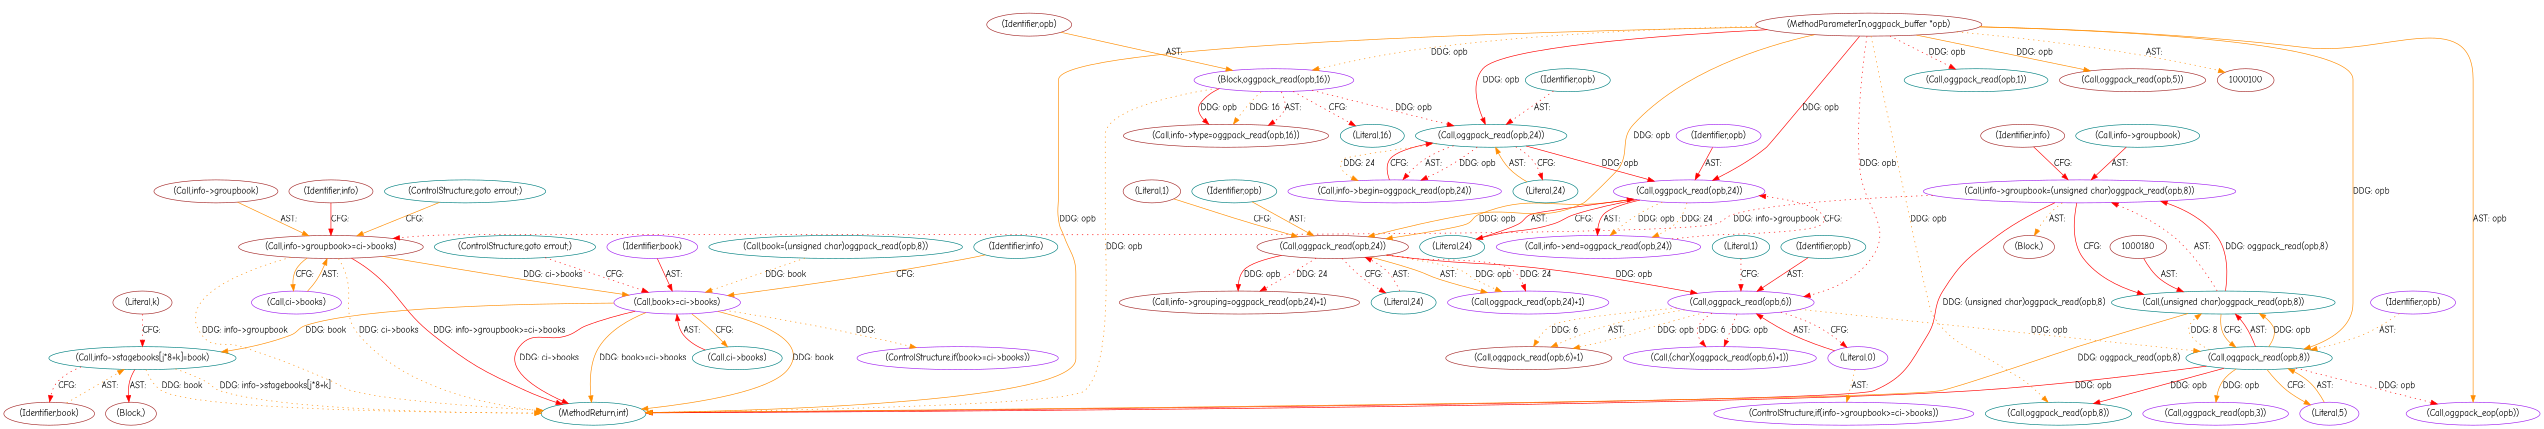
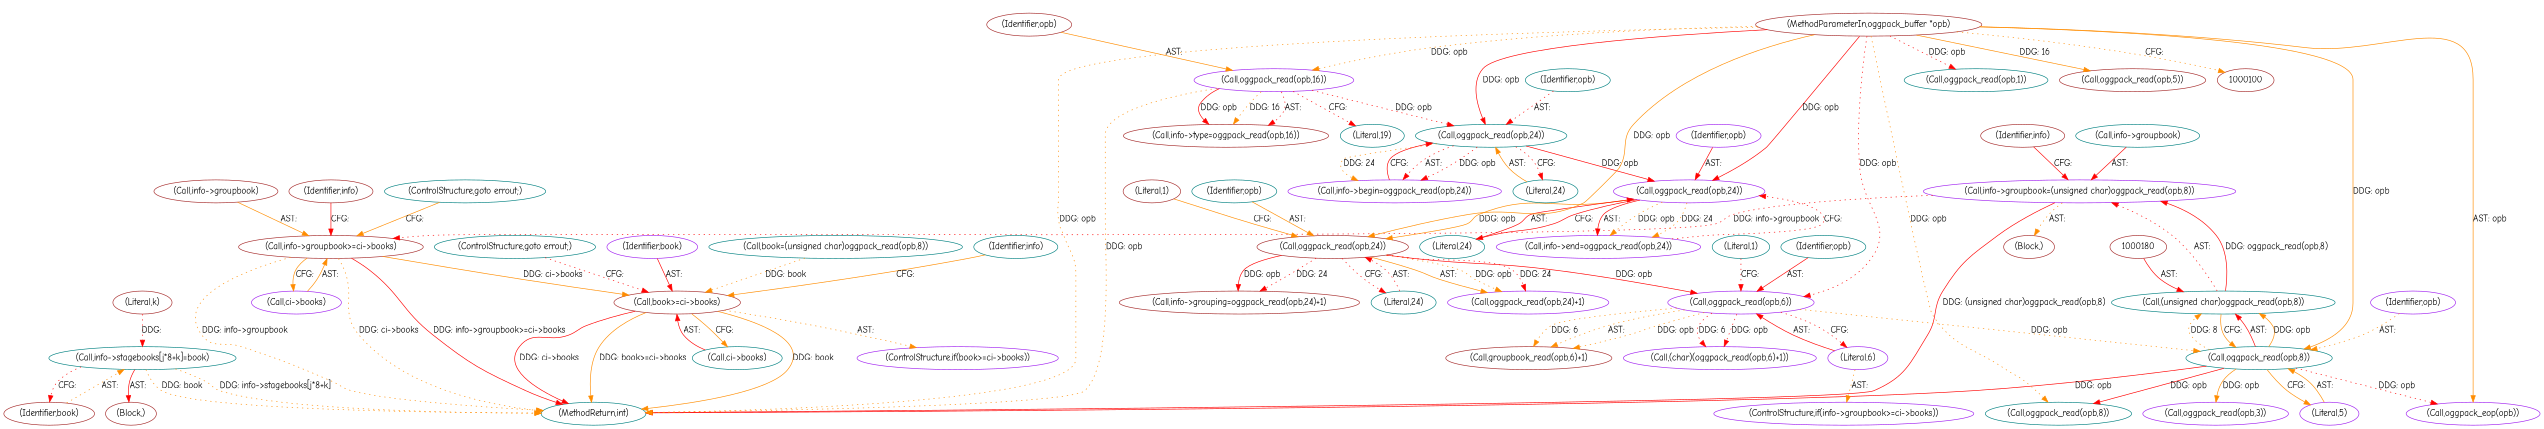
edge "(MethodParameterIn,oggpack_buffer *opb)" -> "(Call,oggpack_read(opb,5))": label "DDG: opb" -> "DDG: 16"
edge "(MethodParameterIn,oggpack_buffer *opb)" -> "1000100": label "AST: " -> "CFG: "
node "(Block,oggpack_read(opb,16))": label "(Block,oggpack_read(opb,16))" -> "(Call,oggpack_read(opb,16))"
edge "(MethodParameterIn,oggpack_buffer *opb)" -> "(MethodReturn,int)": style solid -> dotted
node "(Literal,16)": label "(Literal,16)" -> "(Literal,19)"
edge "(Call,info->groupbook=(unsigned char)oggpack_read(opb,8))" -> "(Call,(unsigned char)oggpack_read(opb,8))": removed, label "CFG:"
node "(Call,book>=ci->books)": color purple -> brown
edge "(Call,book>=ci->books)" -> "(Call,info->stagebooks[j*8+k]=book)": removed, label "DDG: book"
edge "(Literal,k)" -> "(Call,info->stagebooks[j*8+k]=book)": label "CFG: " -> "DDG: "
edge "(Call,book>=ci->books)" -> "(ControlStructure,if(book>=ci->books))": label "DDG: " -> "AST: "
node "(Call,oggpack_read(opb,6)+1)": label "(Call,oggpack_read(opb,6)+1)" -> "(Call,groupbook_read(opb,6)+1)"
node "(Literal,0)": label "(Literal,0)" -> "(Literal,6)"
edge "(Call,(unsigned char)oggpack_read(opb,8))" -> "(MethodReturn,int)": removed, label "DDG: oggpack_read(opb,8)"
